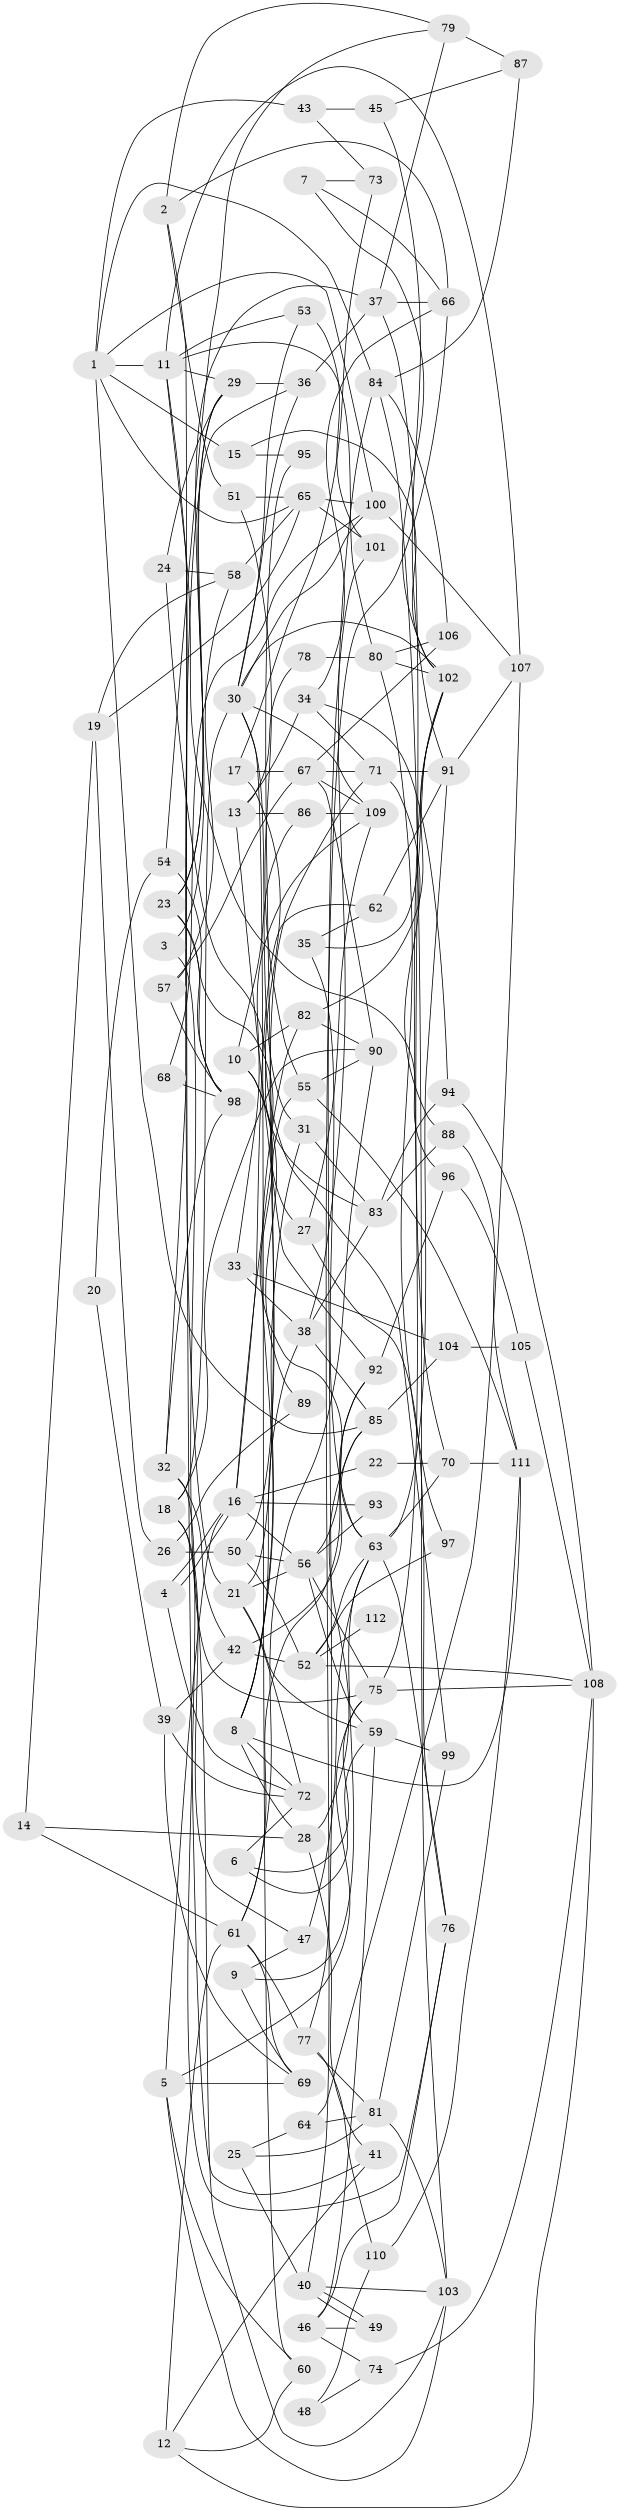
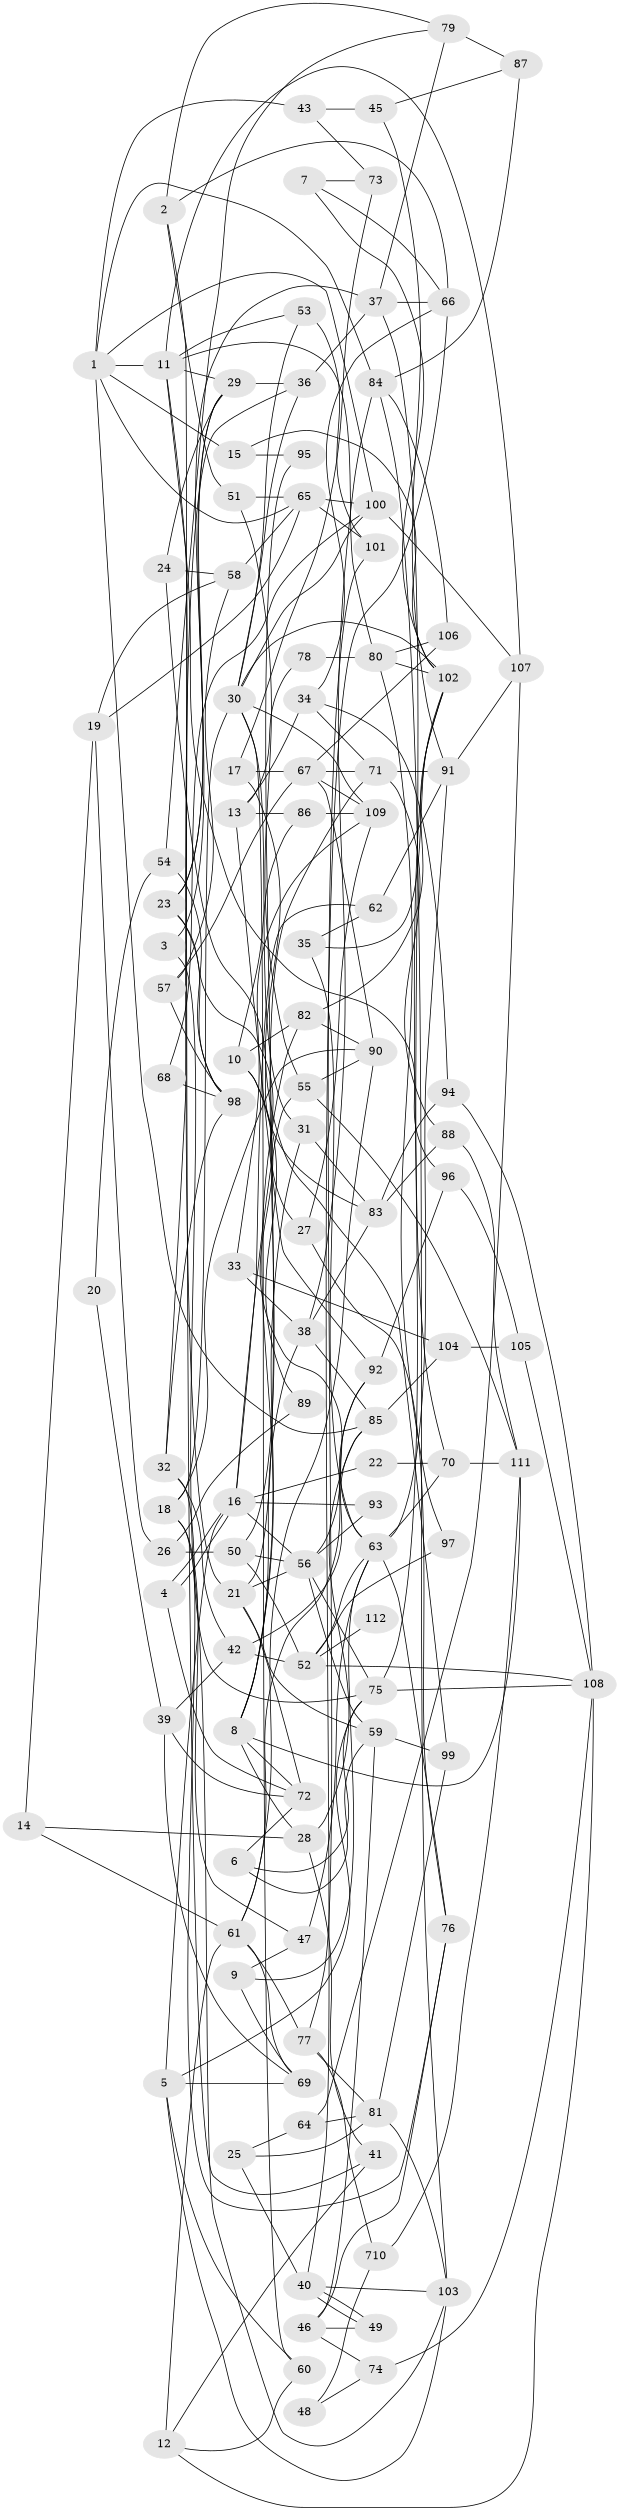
node "110": label "110" -> "710"
